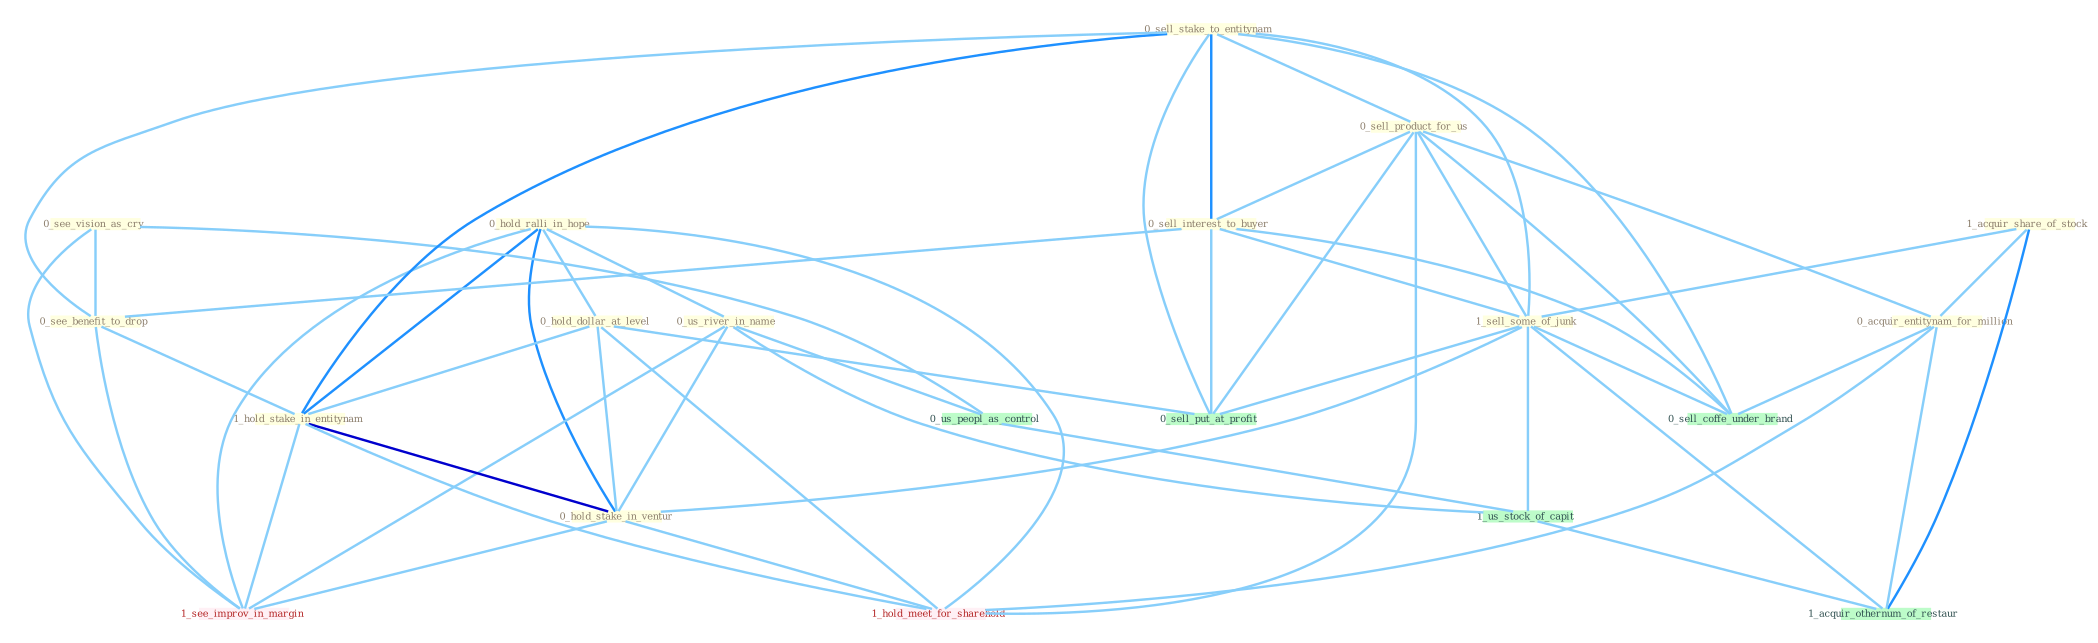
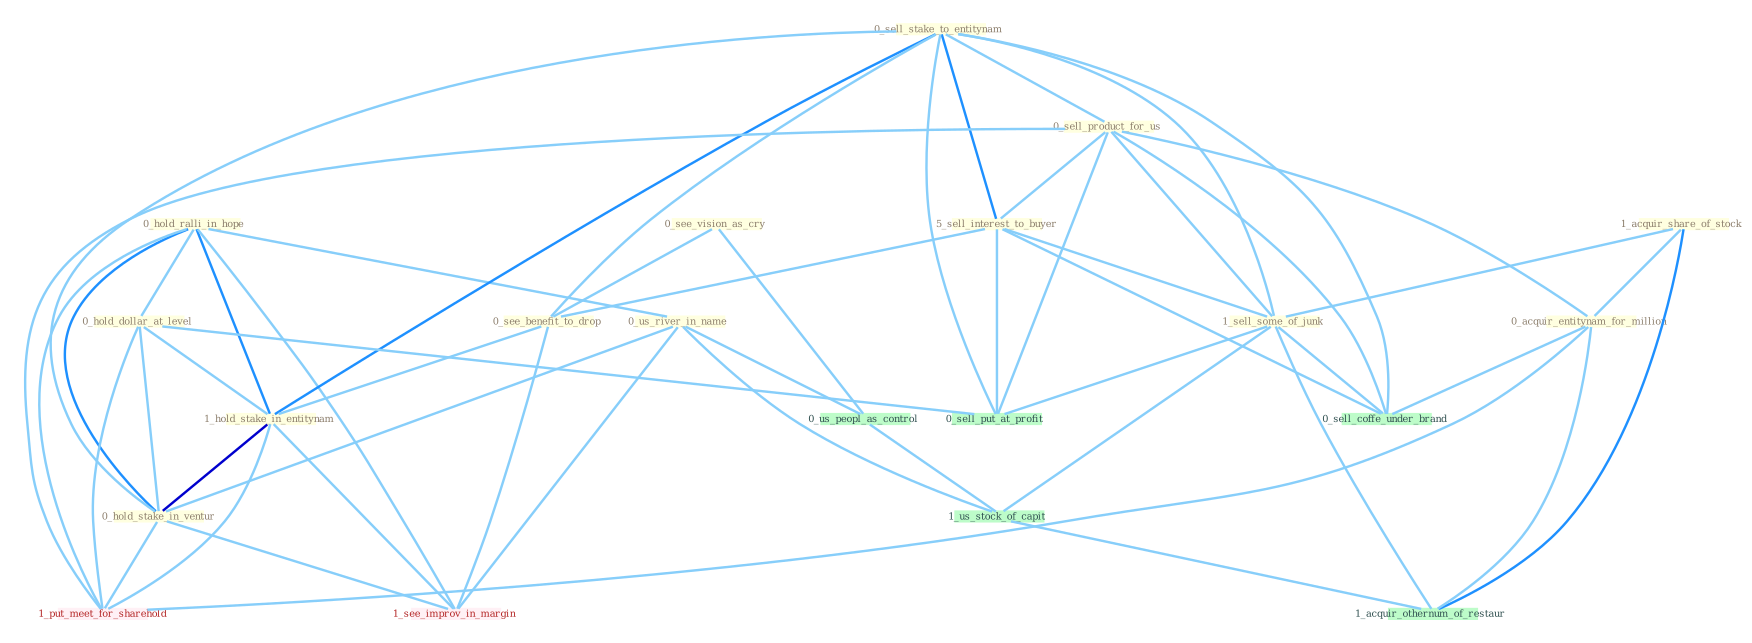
node "0_sell_interest_to_buyer": label "0_sell_interest_to_buyer" -> "5_sell_interest_to_buyer"
edge "0_see_vision_as_cry" -- "1_see_improv_in_margin": removed
edge "1_sell_some_of_junk" -- "0_hold_stake_in_ventur": now "0_sell_stake_to_entitynam" -- "0_hold_stake_in_ventur"
node "1_hold_meet_for_sharehold": label "1_hold_meet_for_sharehold" -> "1_put_meet_for_sharehold"
